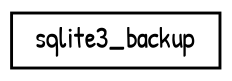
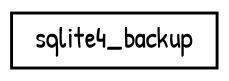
node "sqlite3_backup": label "sqlite3_backup" -> "sqlite4_backup"
